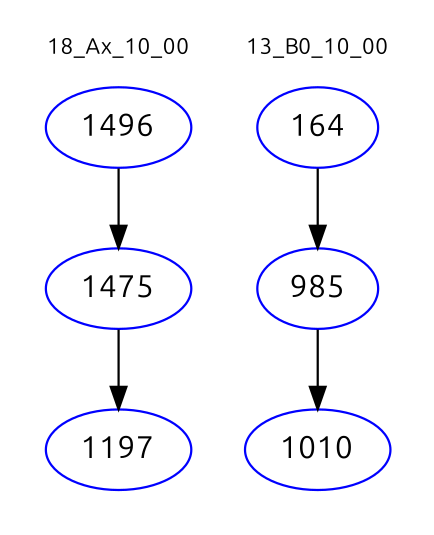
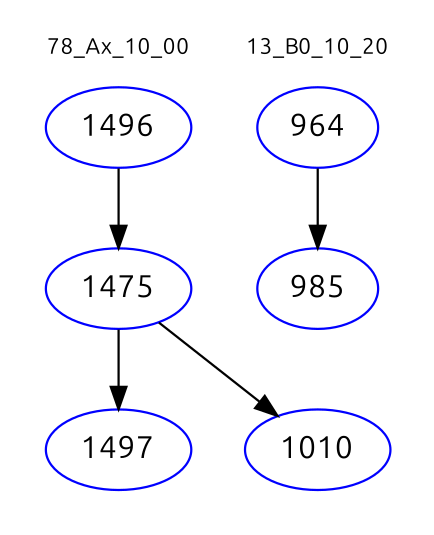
cluster "18_Ax_10_00": label "18_Ax_10_00" -> "78_Ax_10_00"
cluster "13_B0_10_00": label "13_B0_10_00" -> "13_B0_10_20"
node "164": label "164" -> "964"
edge "985" -> "1010": now "1475" -> "1010"
node "1197": label "1197" -> "1497"
